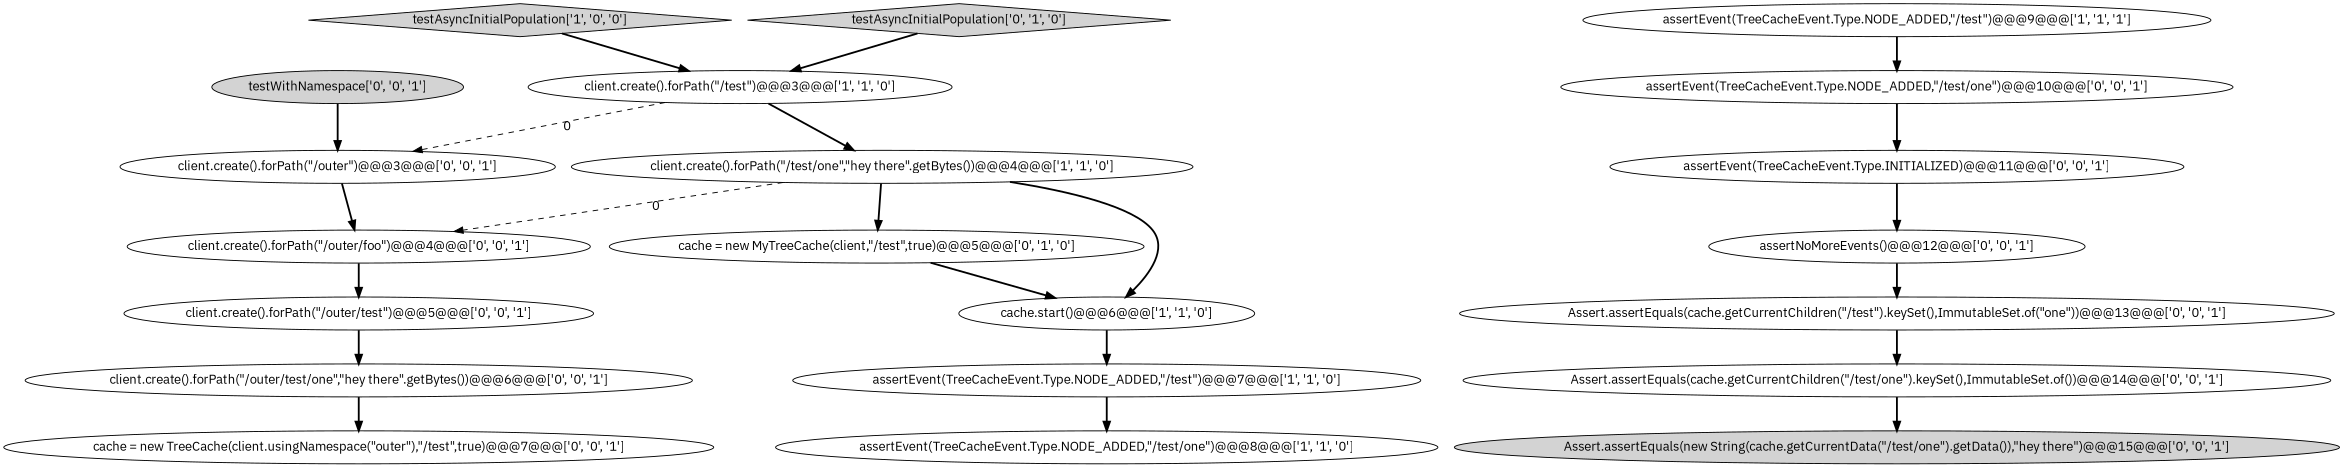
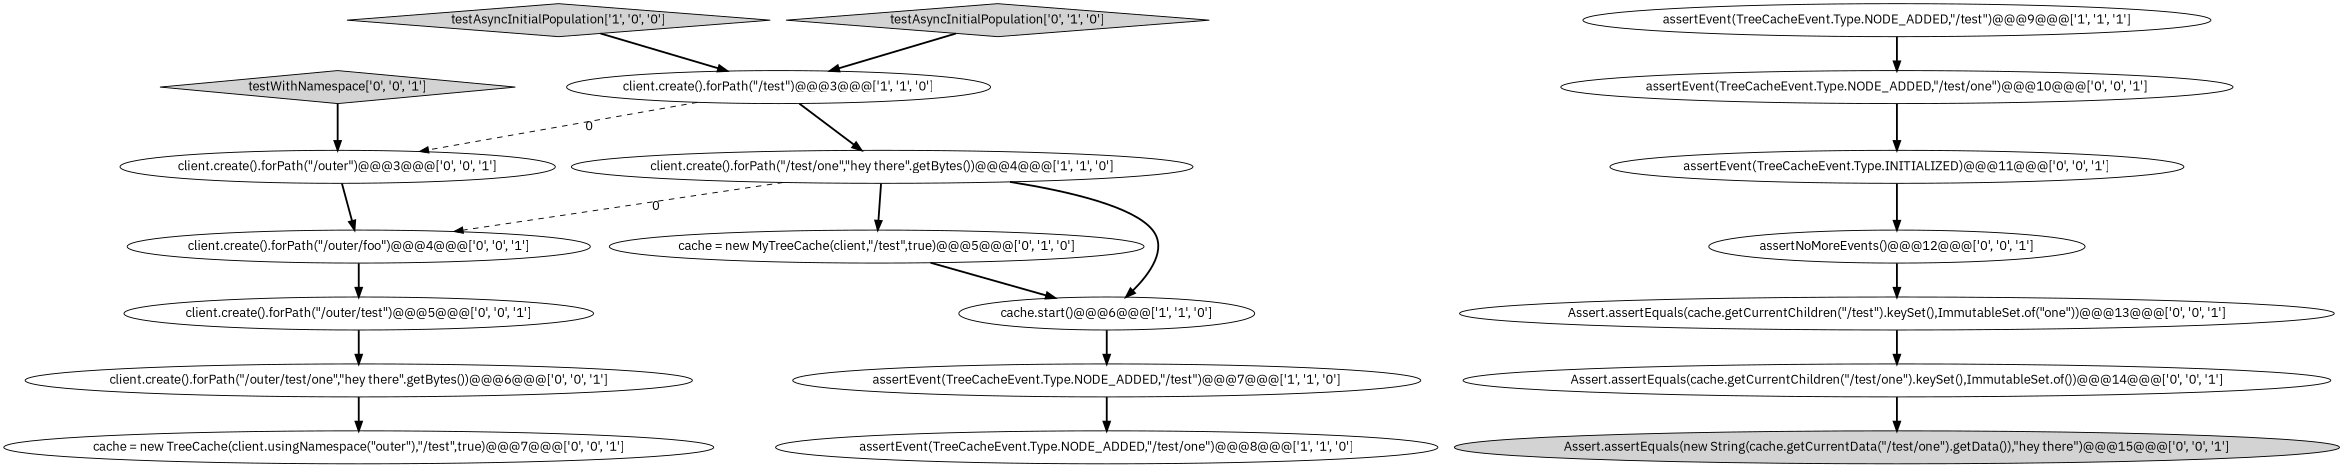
node "testWithNamespace['0', '0', '1']": shape ellipse -> diamond
